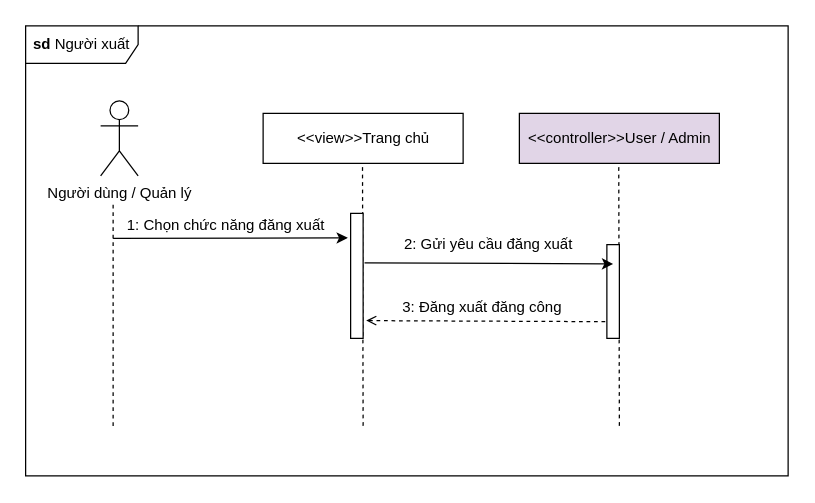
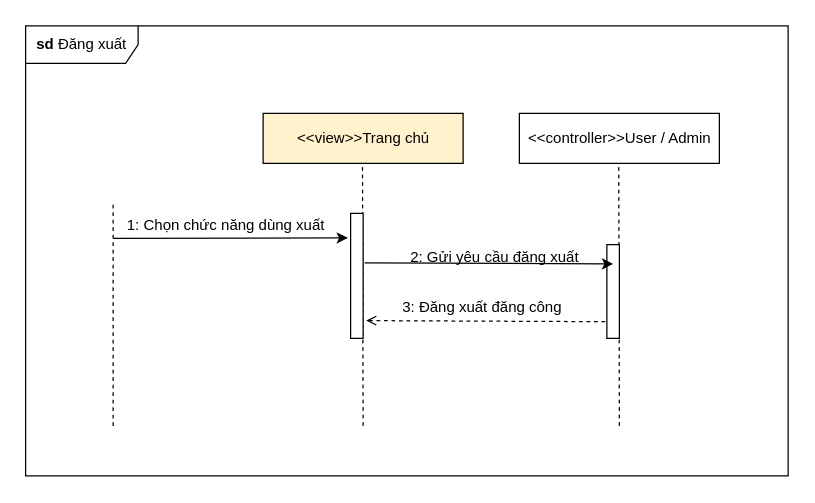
node "sd Người xuất": label "sd Người xuất" -> "sd Đăng xuất"
node "Người dùng / Quản lý": removed
node "<<view>>Trang chủ": fillcolor #ffffff -> #fff2cc
node "<<controller>>User / Admin": fillcolor #e1d5e7 -> #ffffff
node "1: Chọn chức năng đăng xuất": label "1: Chọn chức năng đăng xuất" -> "1: Chọn chức năng dùng xuất"
node "2: Gửi yêu cầu đăng xuất": moved (488, 244) -> (494, 257)
